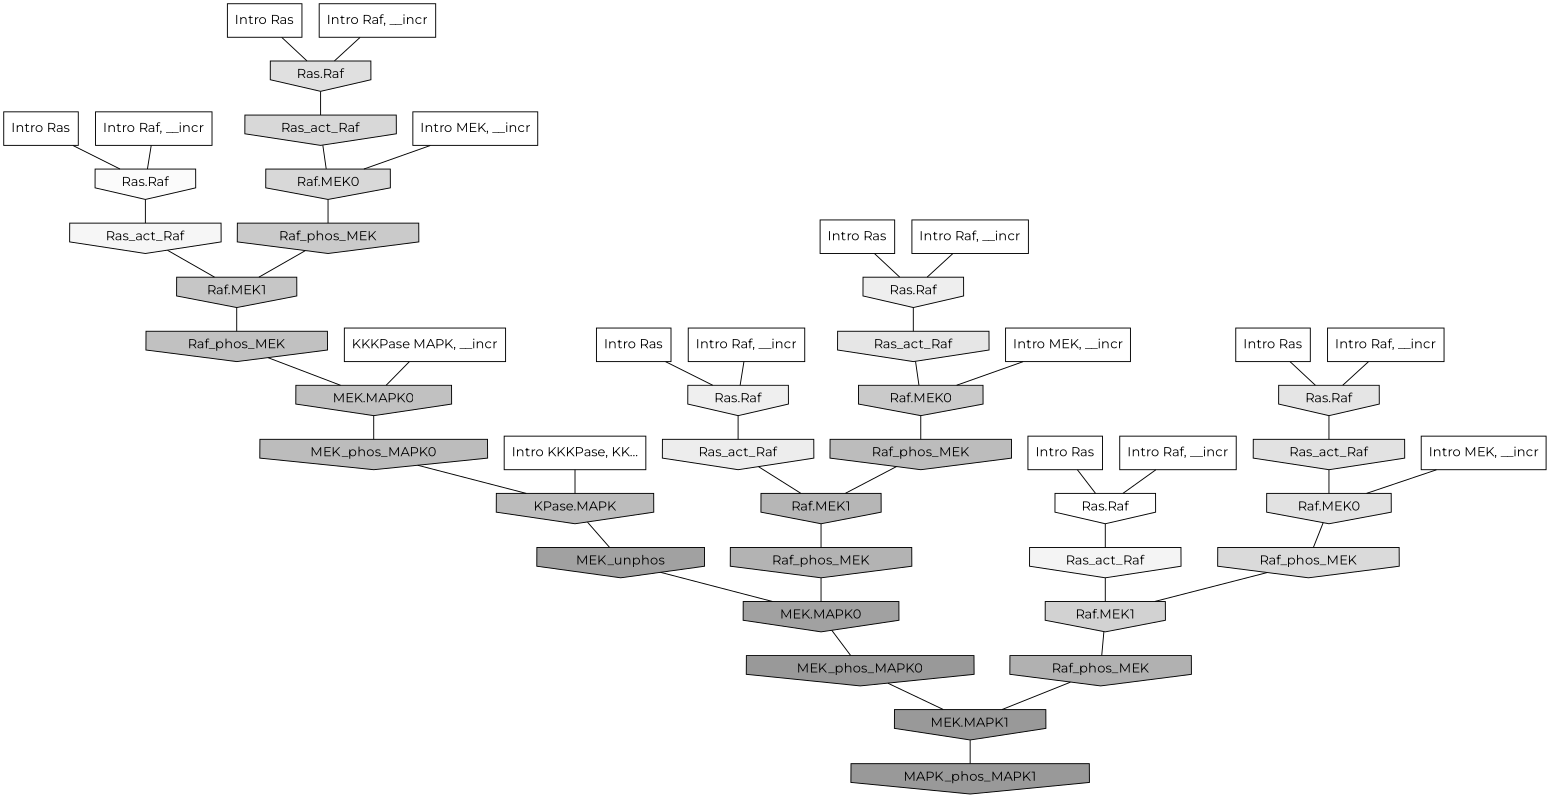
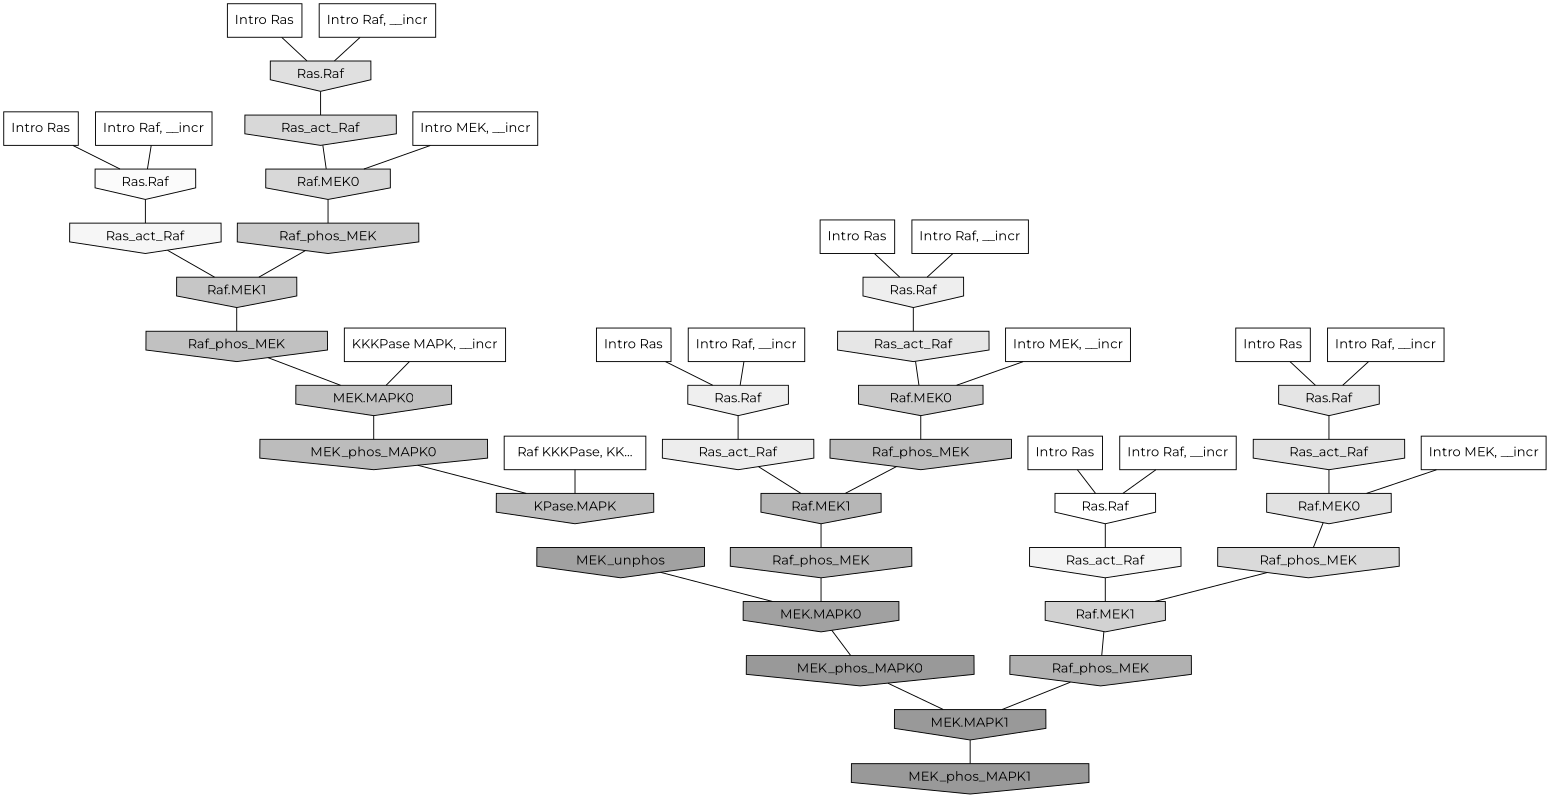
node "Intro KKKPase, KK...": label "Intro KKKPase, KK..." -> "Raf KKKPase, KK..."
edge "KPase.MAPK" -- "MEK_unphos": removed
node "MAPK_phos_MAPK1": label "MAPK_phos_MAPK1" -> "MEK_phos_MAPK1"
